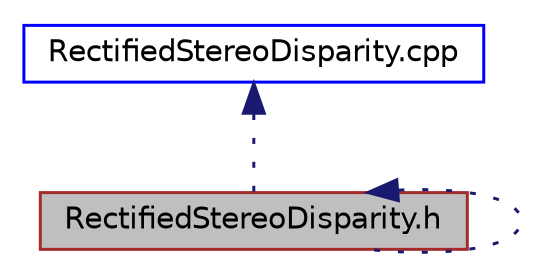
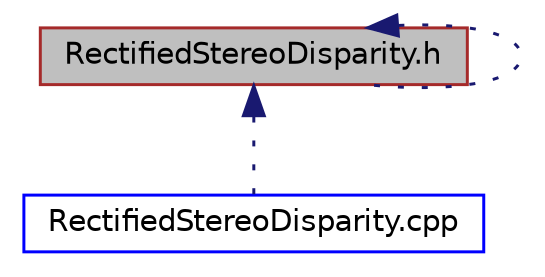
edge "RectifiedStereoDisparity.h" -> "RectifiedStereoDisparity.cpp": reversed
